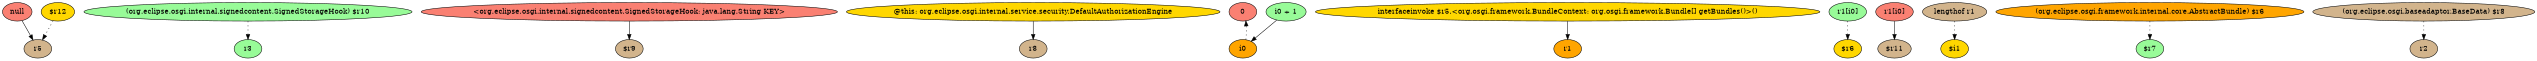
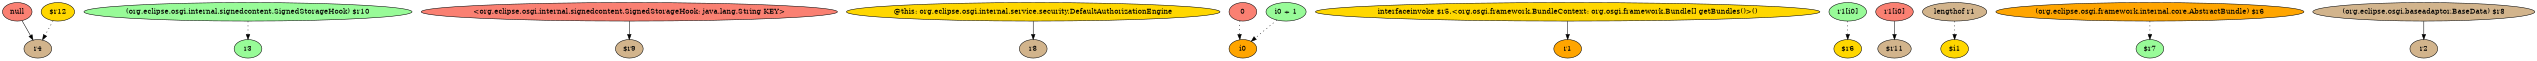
edge "(org.eclipse.osgi.baseadaptor.BaseData) $r8" -> "r2": style dotted -> solid
edge "i0 + 1" -> "i0": style solid -> dotted
edge "i0" -> "0": reversed
node "r5": label "r5" -> "r4"
